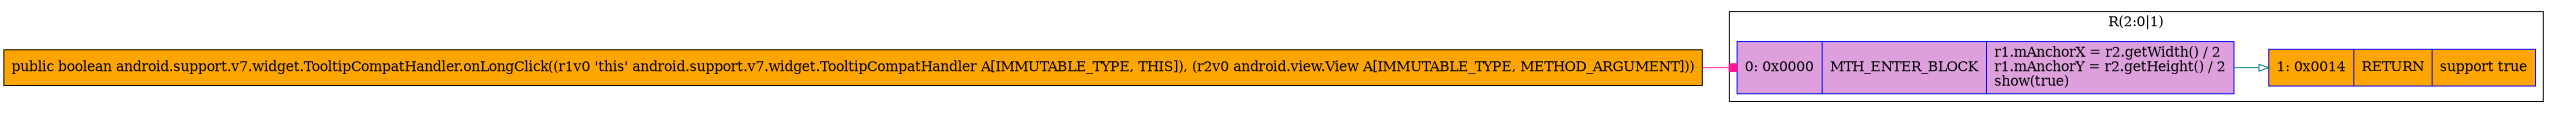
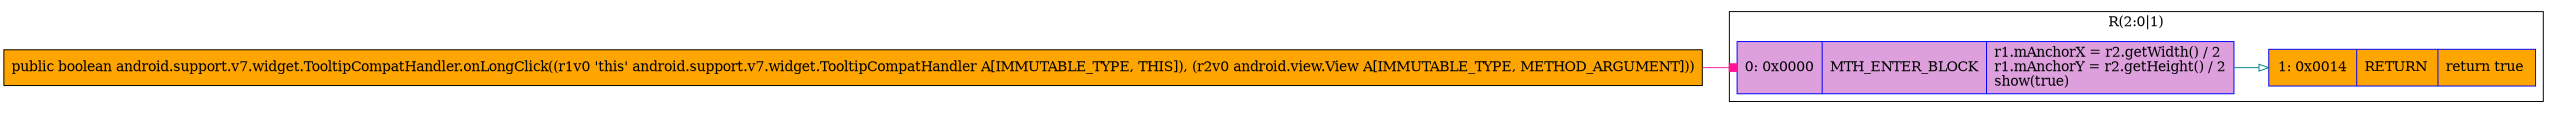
node "1: 0x0014": text "support true" -> "return true"
